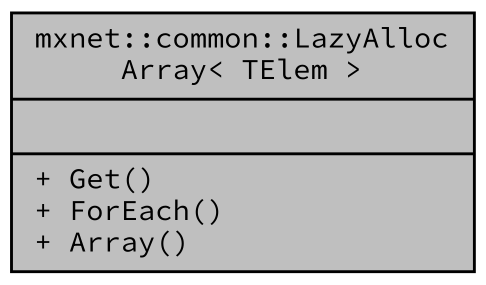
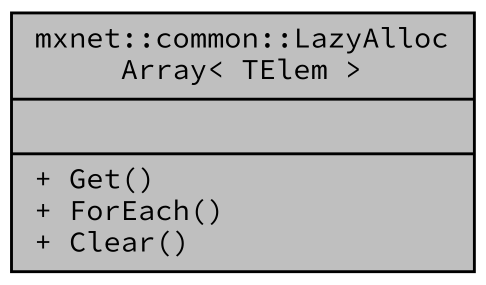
node "mxnet::common::LazyAlloc": text "+ Array()" -> "+ Clear()"
